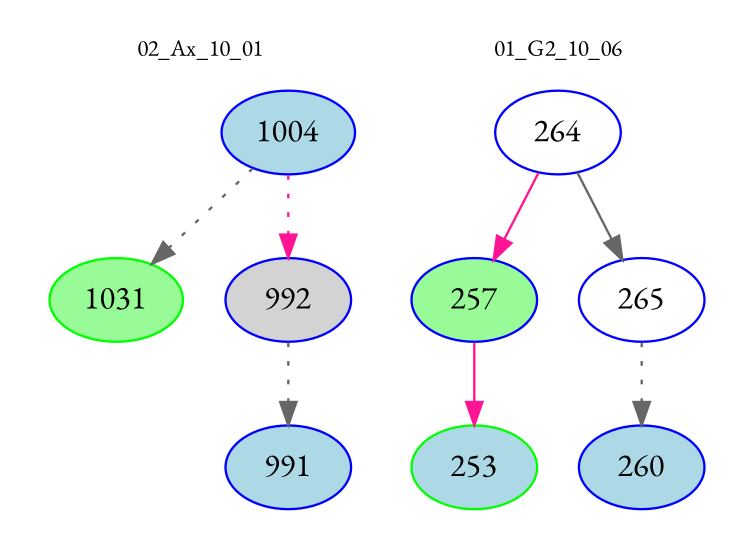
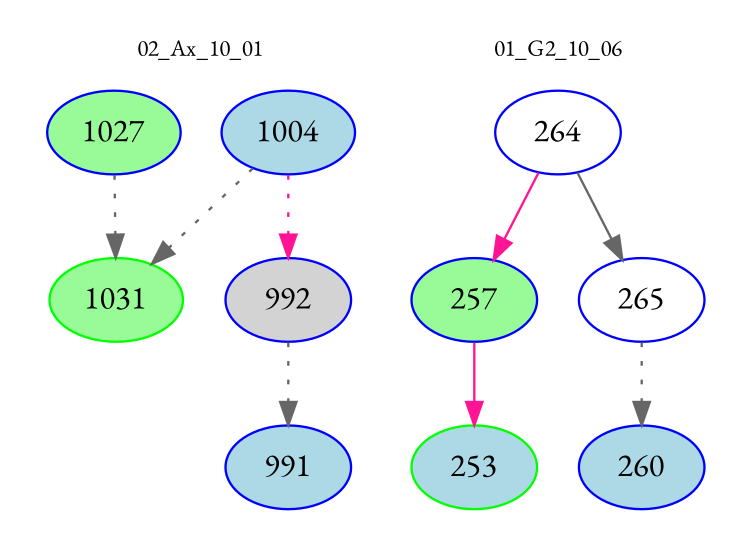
node "1027": added
